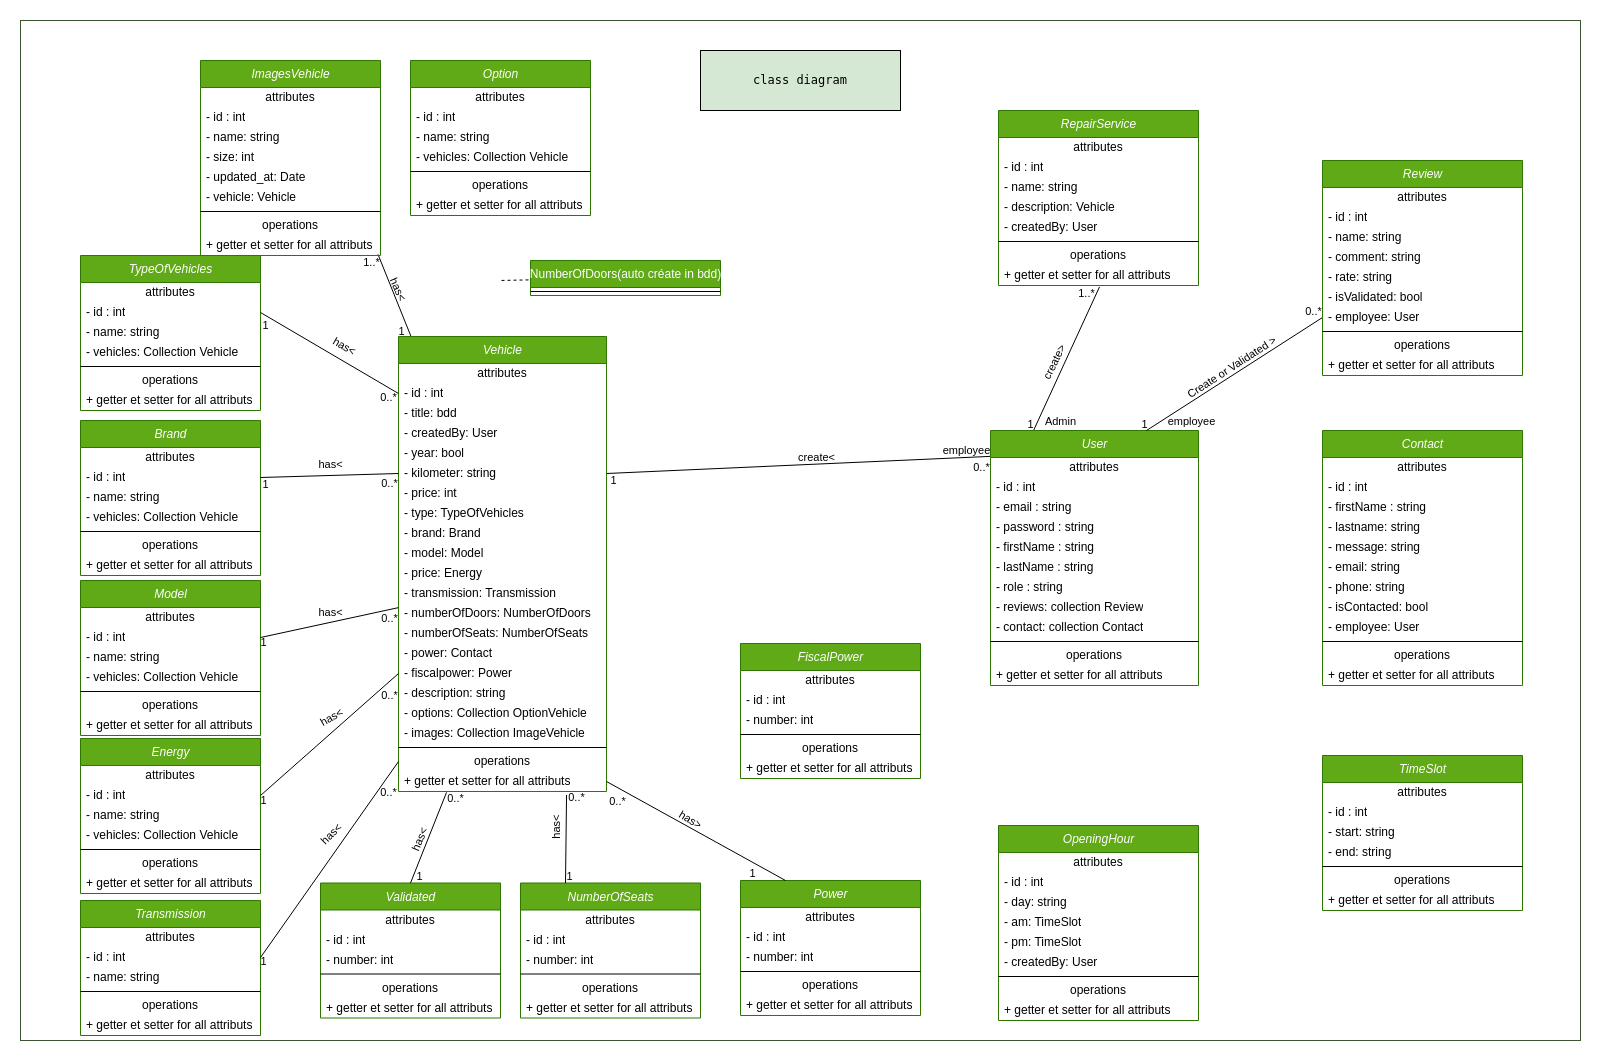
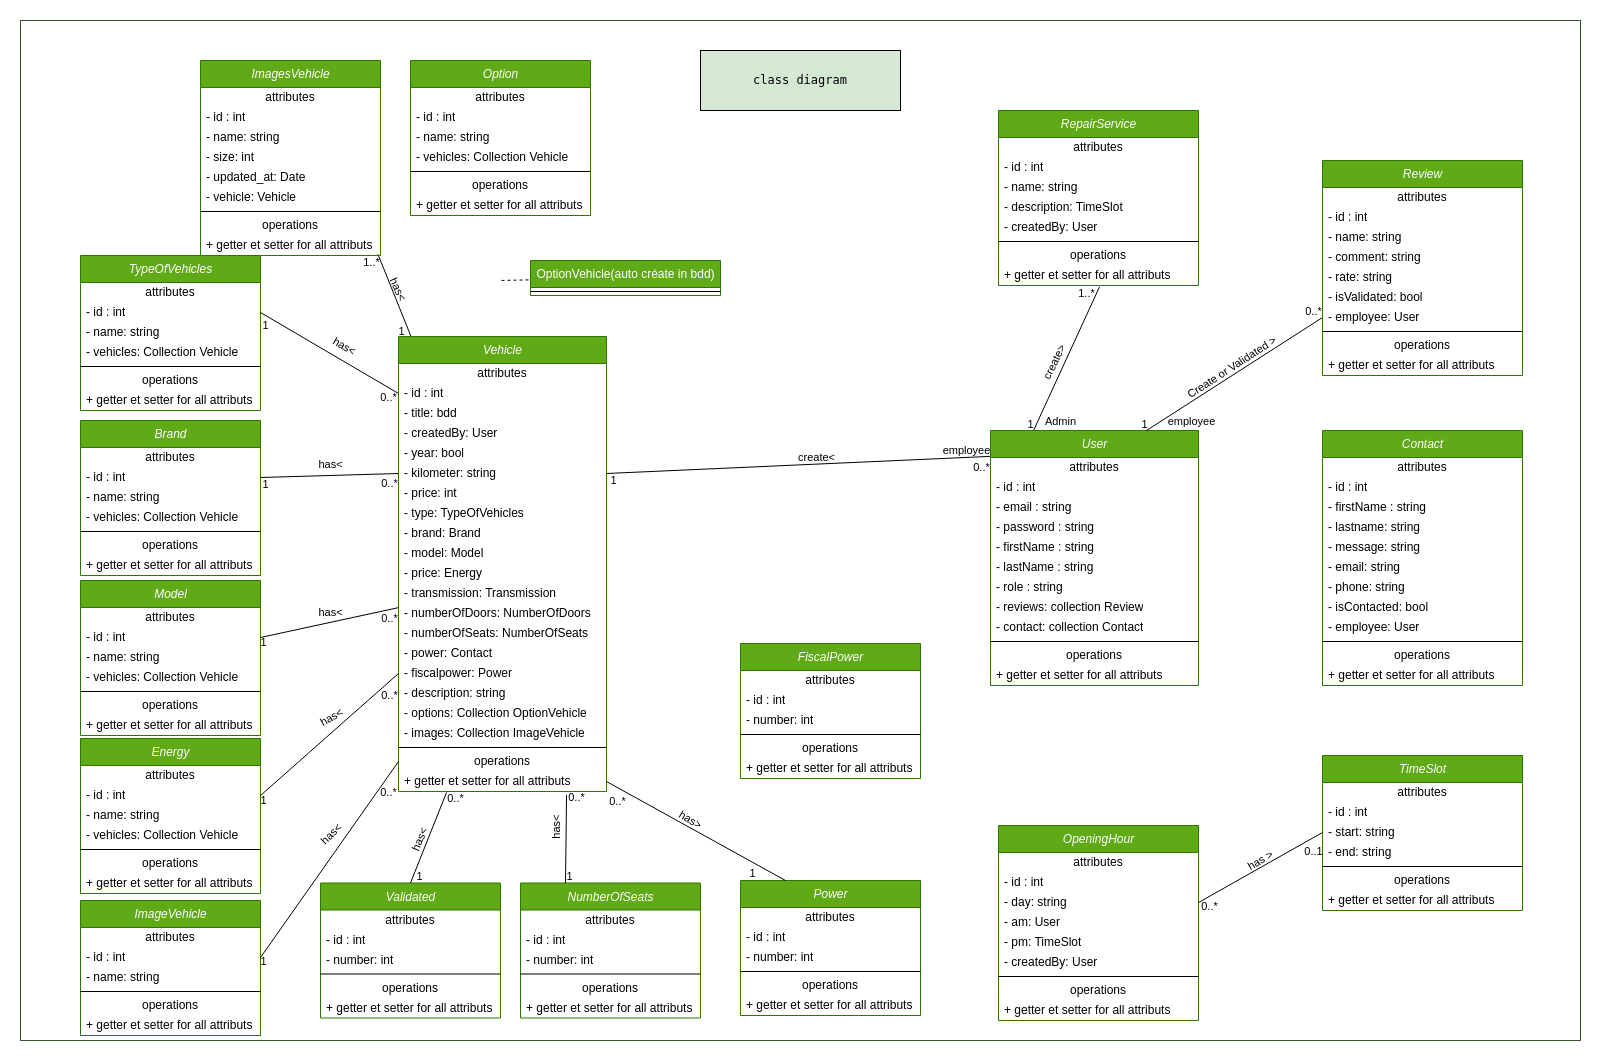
node "- description: Vehicle": label "- description: Vehicle" -> "- description: TimeSlot"
node "NumberOfDoors(auto créate in bdd)": label "NumberOfDoors(auto créate in bdd)" -> "OptionVehicle(auto créate in bdd)"
edge "- start: string" -- "- day: string": added, labels "0..1", "has >", "0..*"
node "Transmission": label "Transmission" -> "ImageVehicle"
node "- am: TimeSlot": label "- am: TimeSlot" -> "- am: User"
